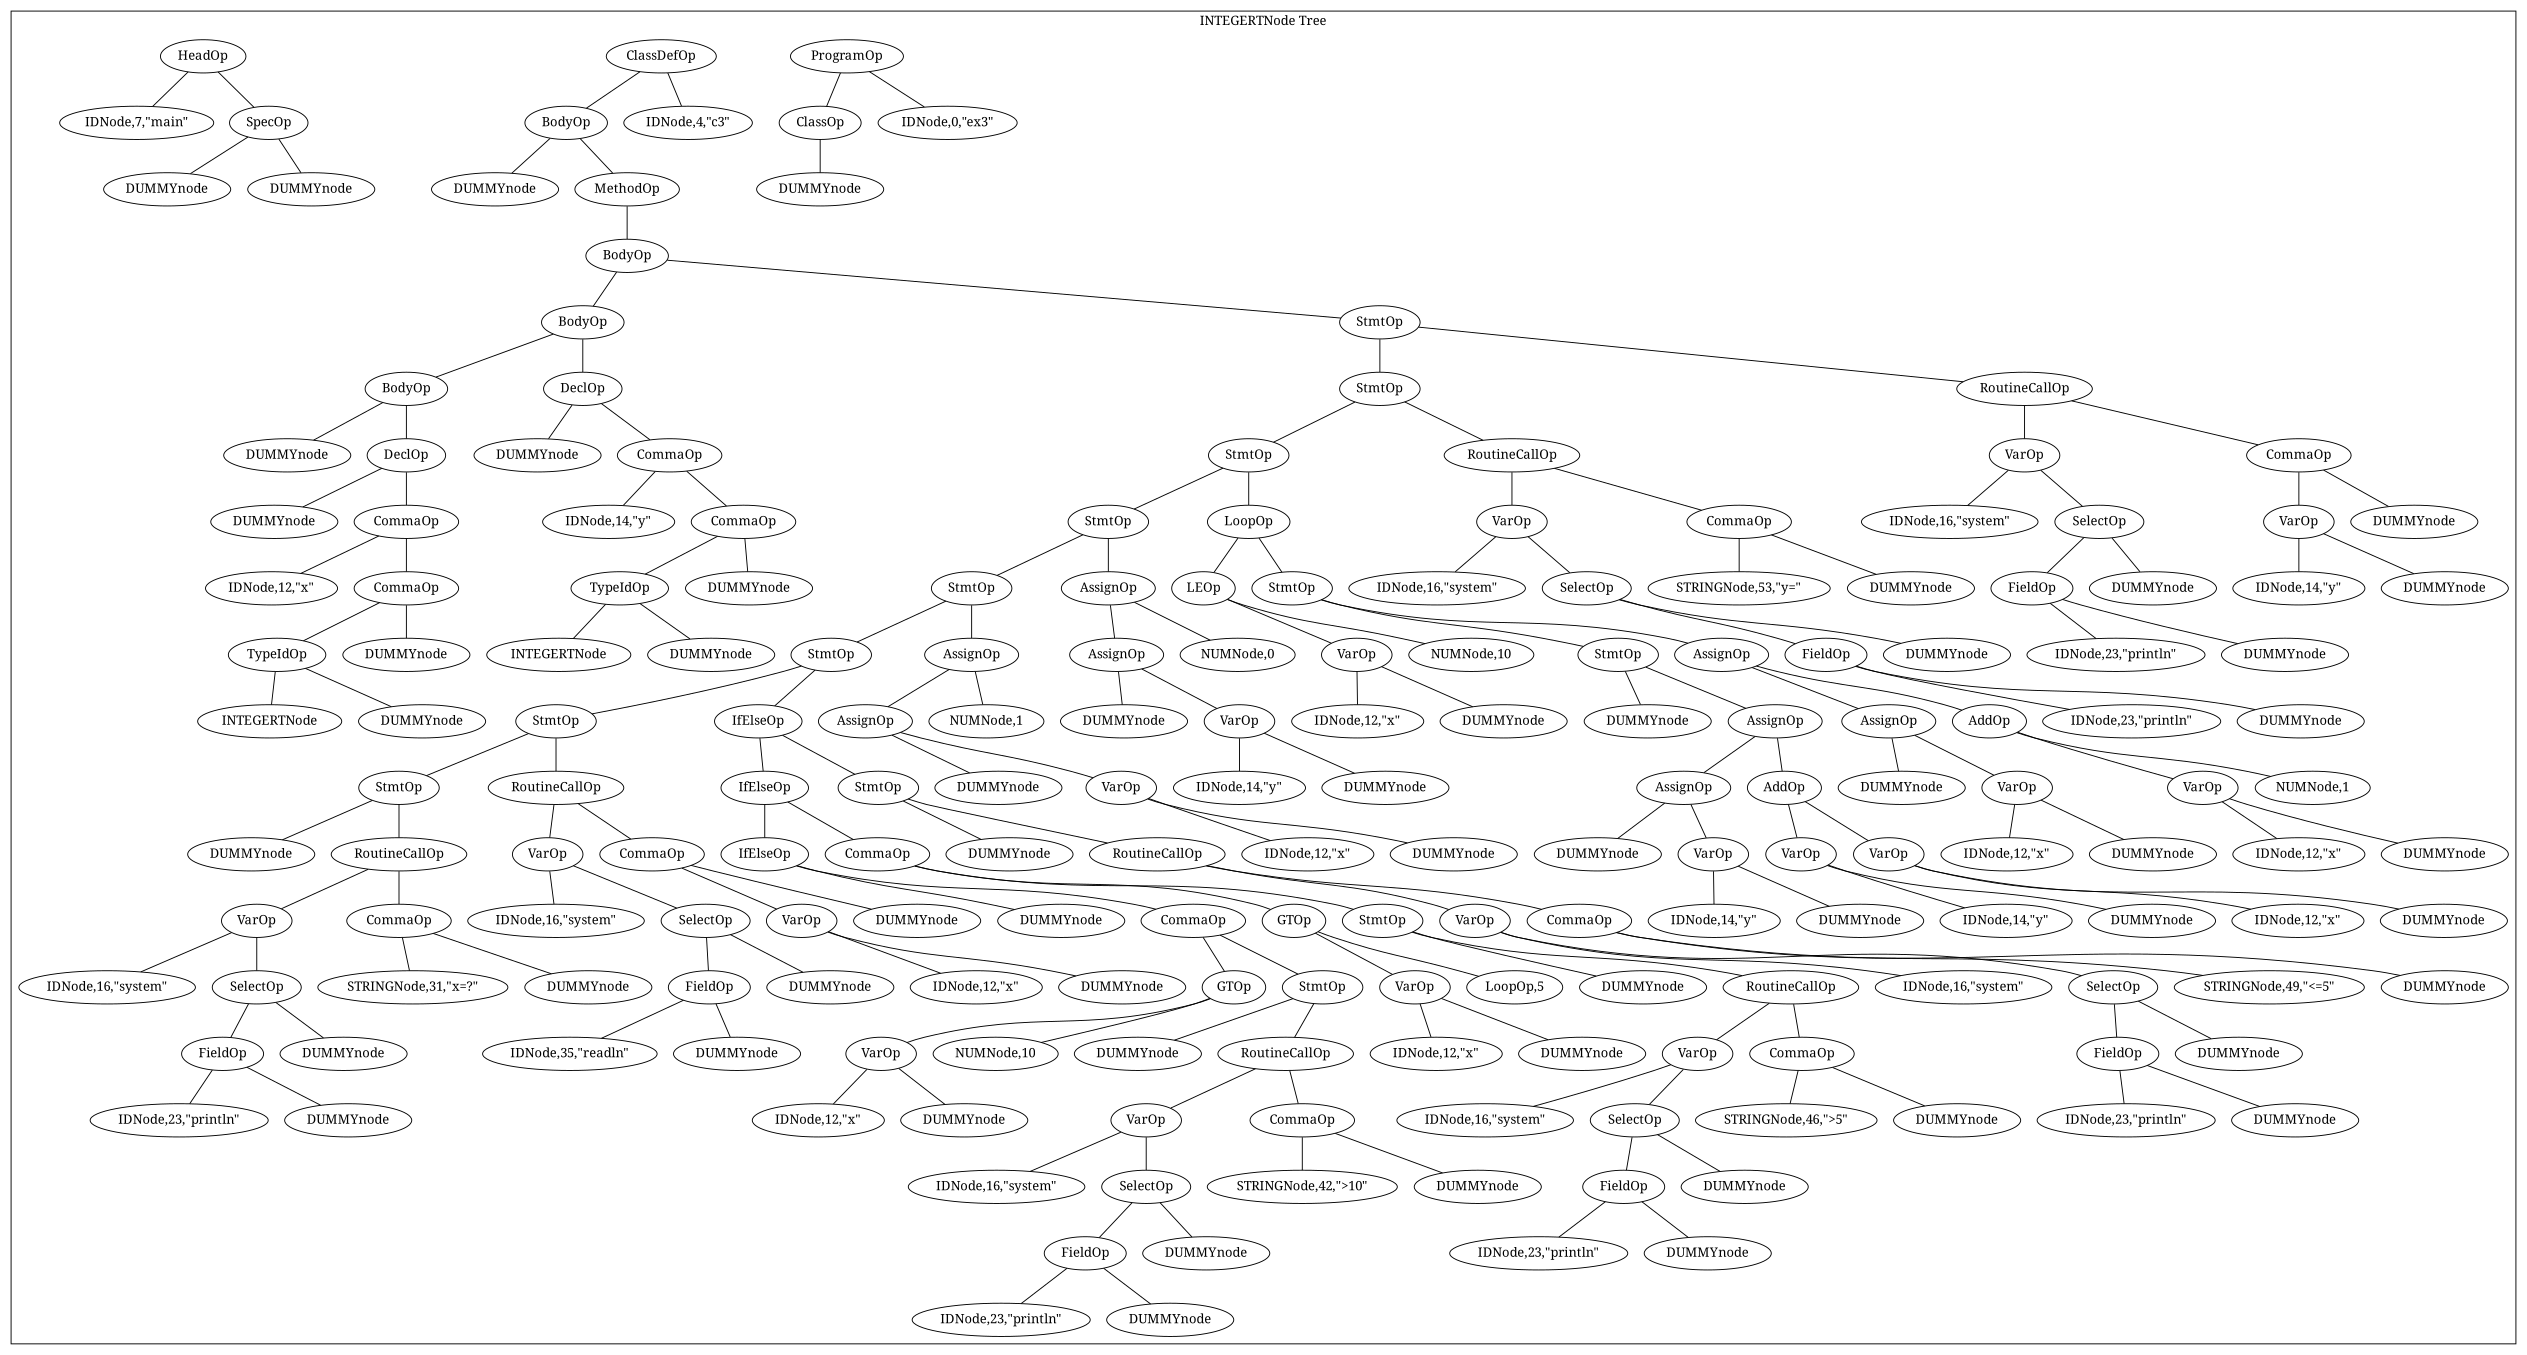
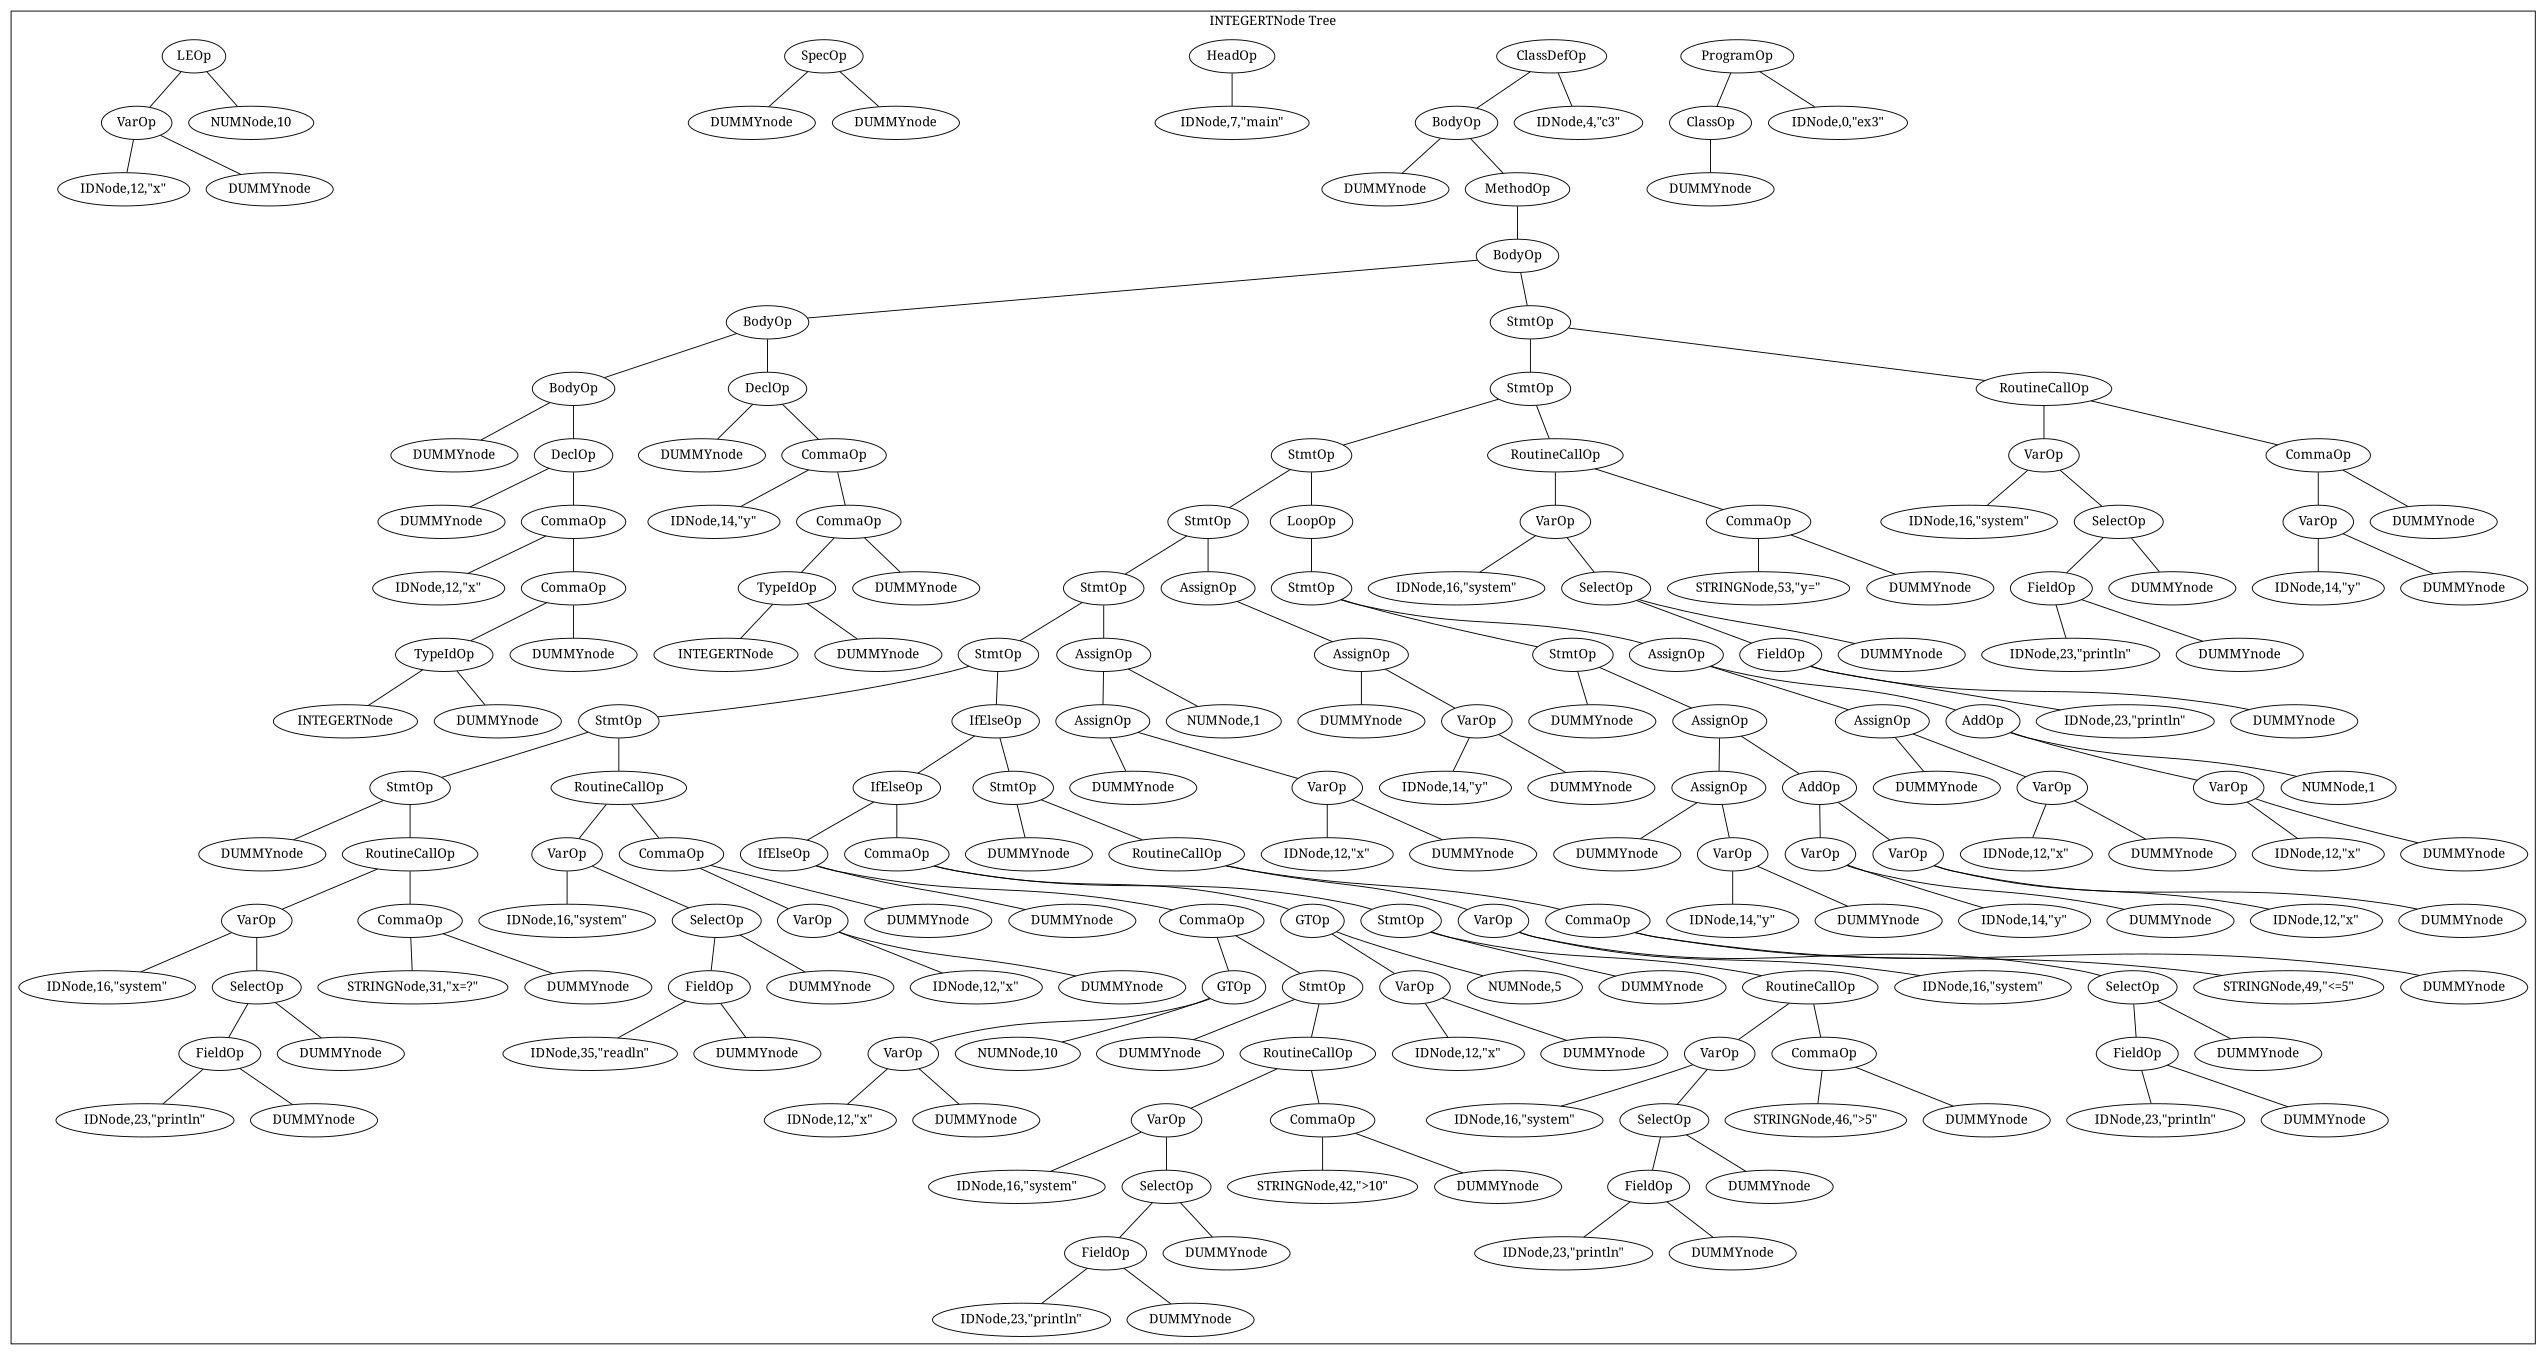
edge "HeadOp" -- "SpecOp": removed
edge "LoopOp" -- "LEOp": removed
node "NUMNode,0": removed
node "LoopOp,5": label "LoopOp,5" -> "NUMNode,5"
